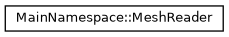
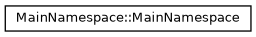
node "MainNamespace::MeshReader": label "MainNamespace::MeshReader" -> "MainNamespace::MainNamespace"
